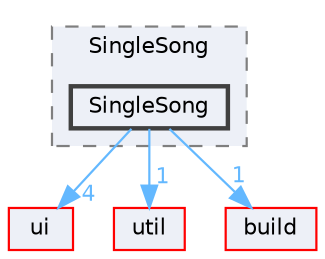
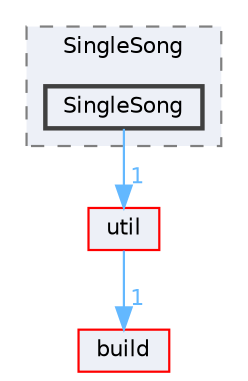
edge "SingleSong" -> "build": now "util" -> "build"
node "ui": removed
